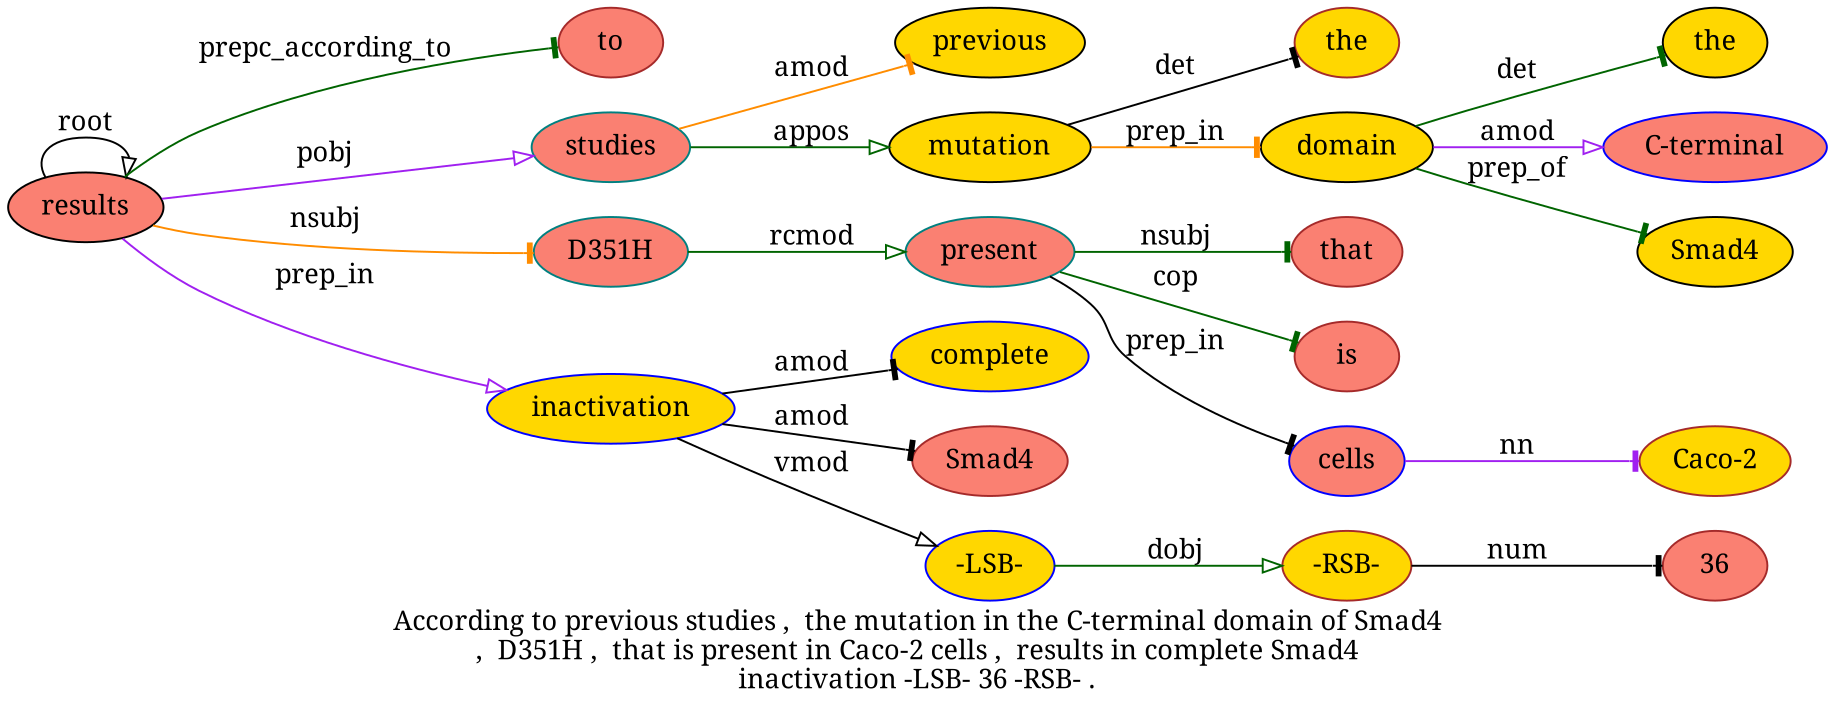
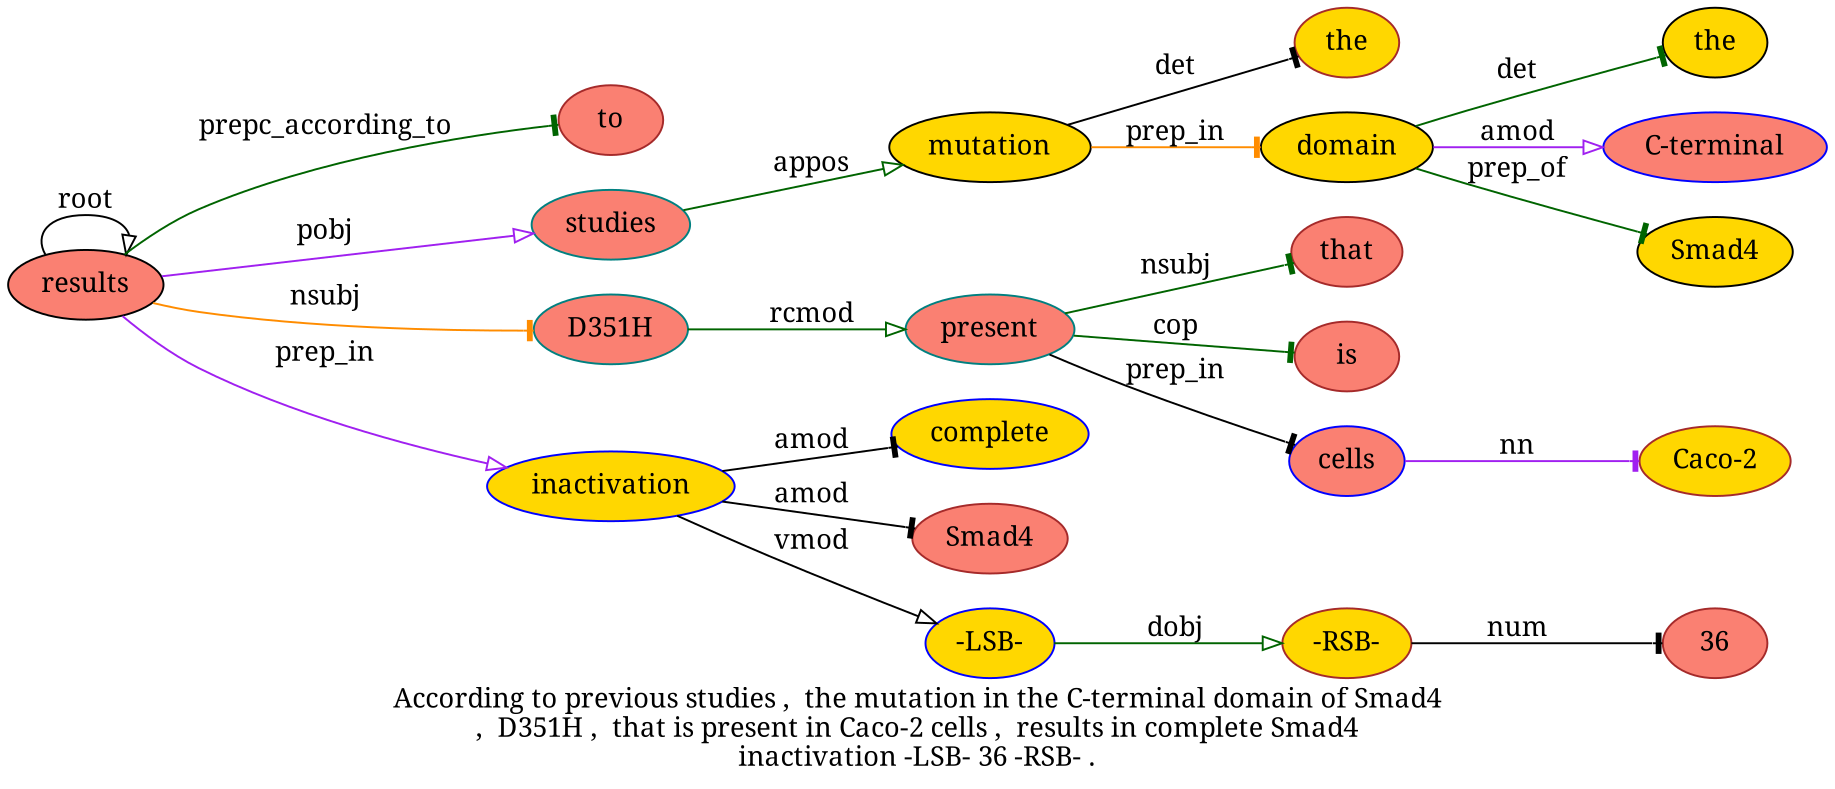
node "previous": removed
